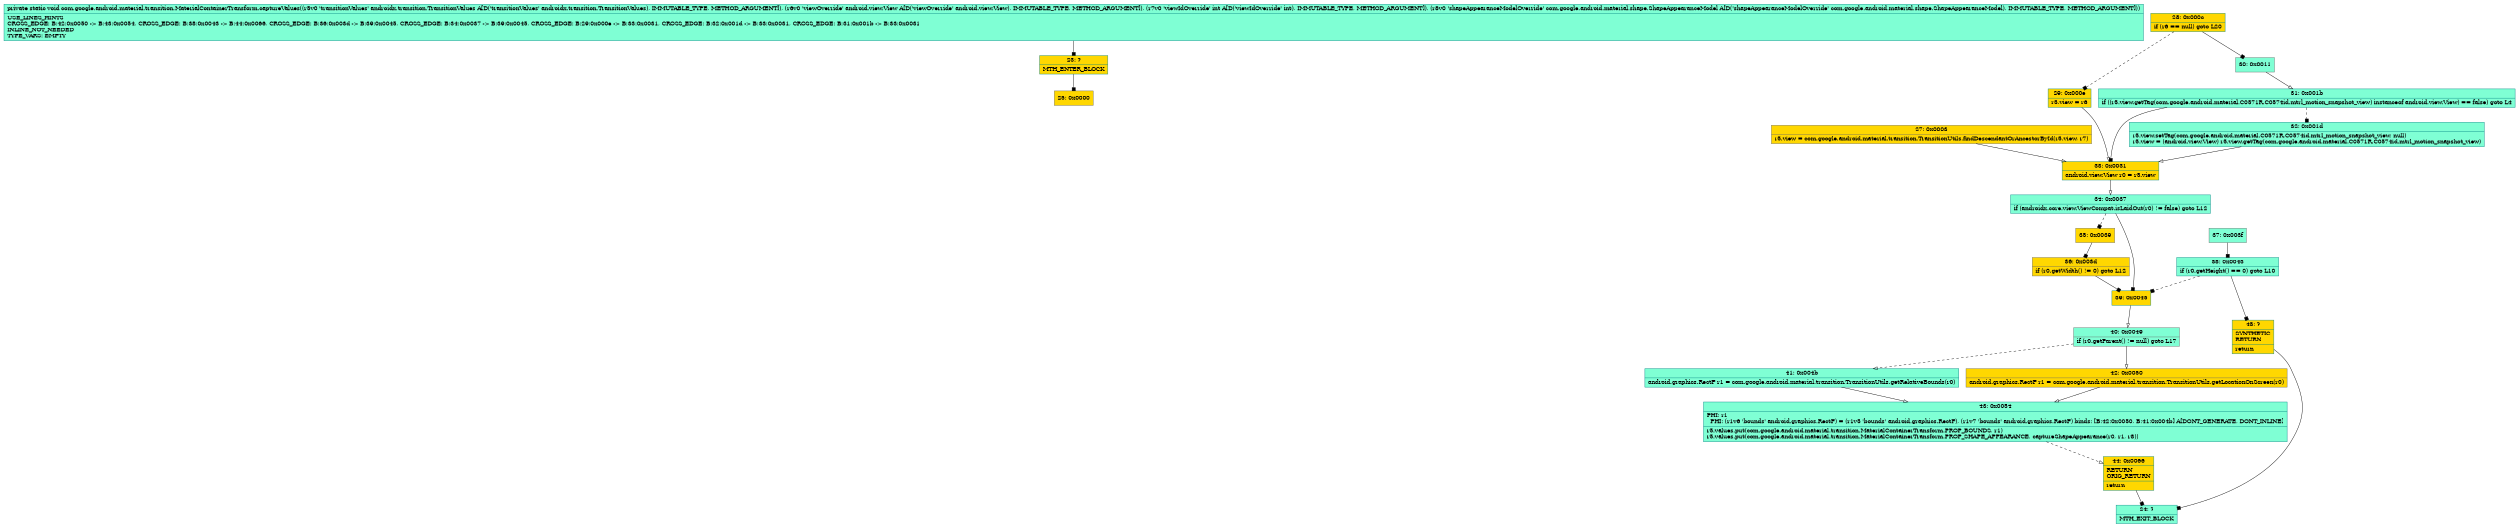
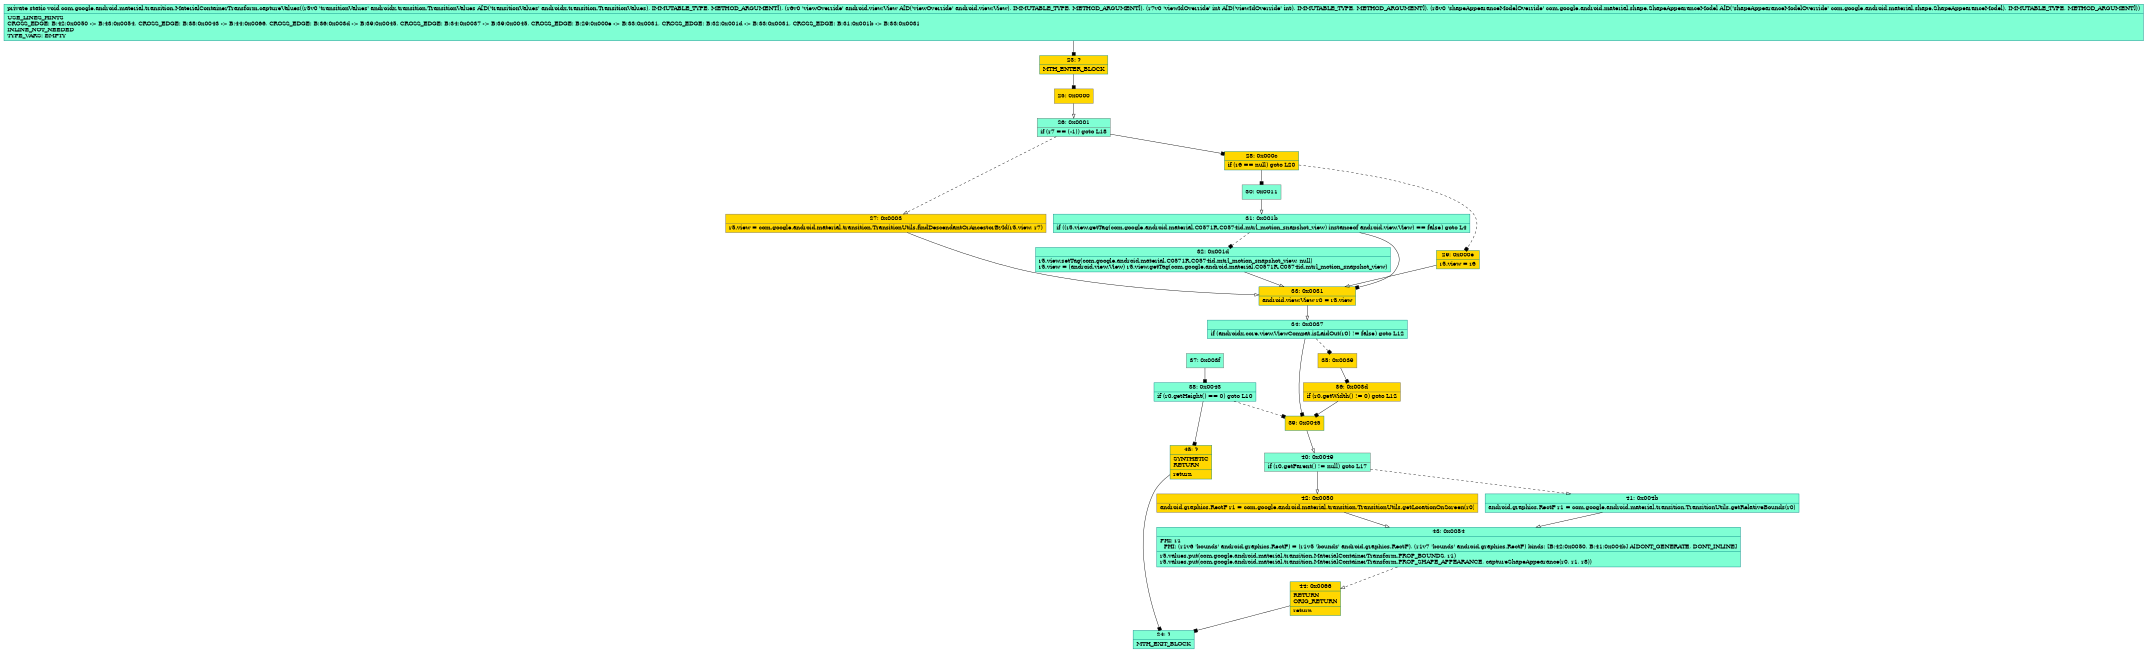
node "26: 0x0001": added
